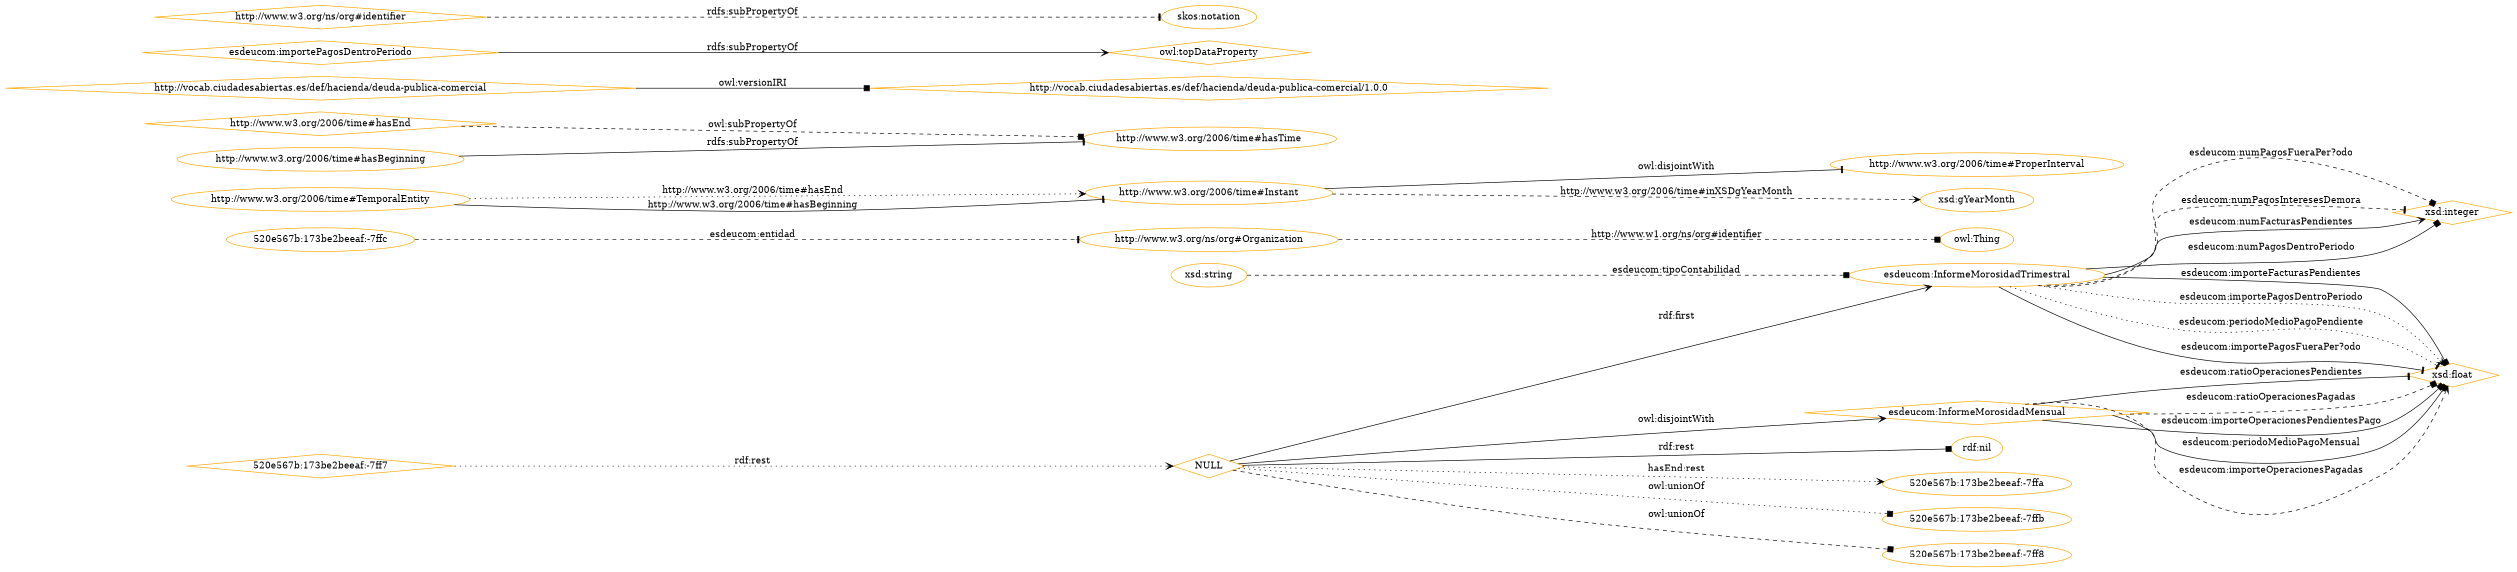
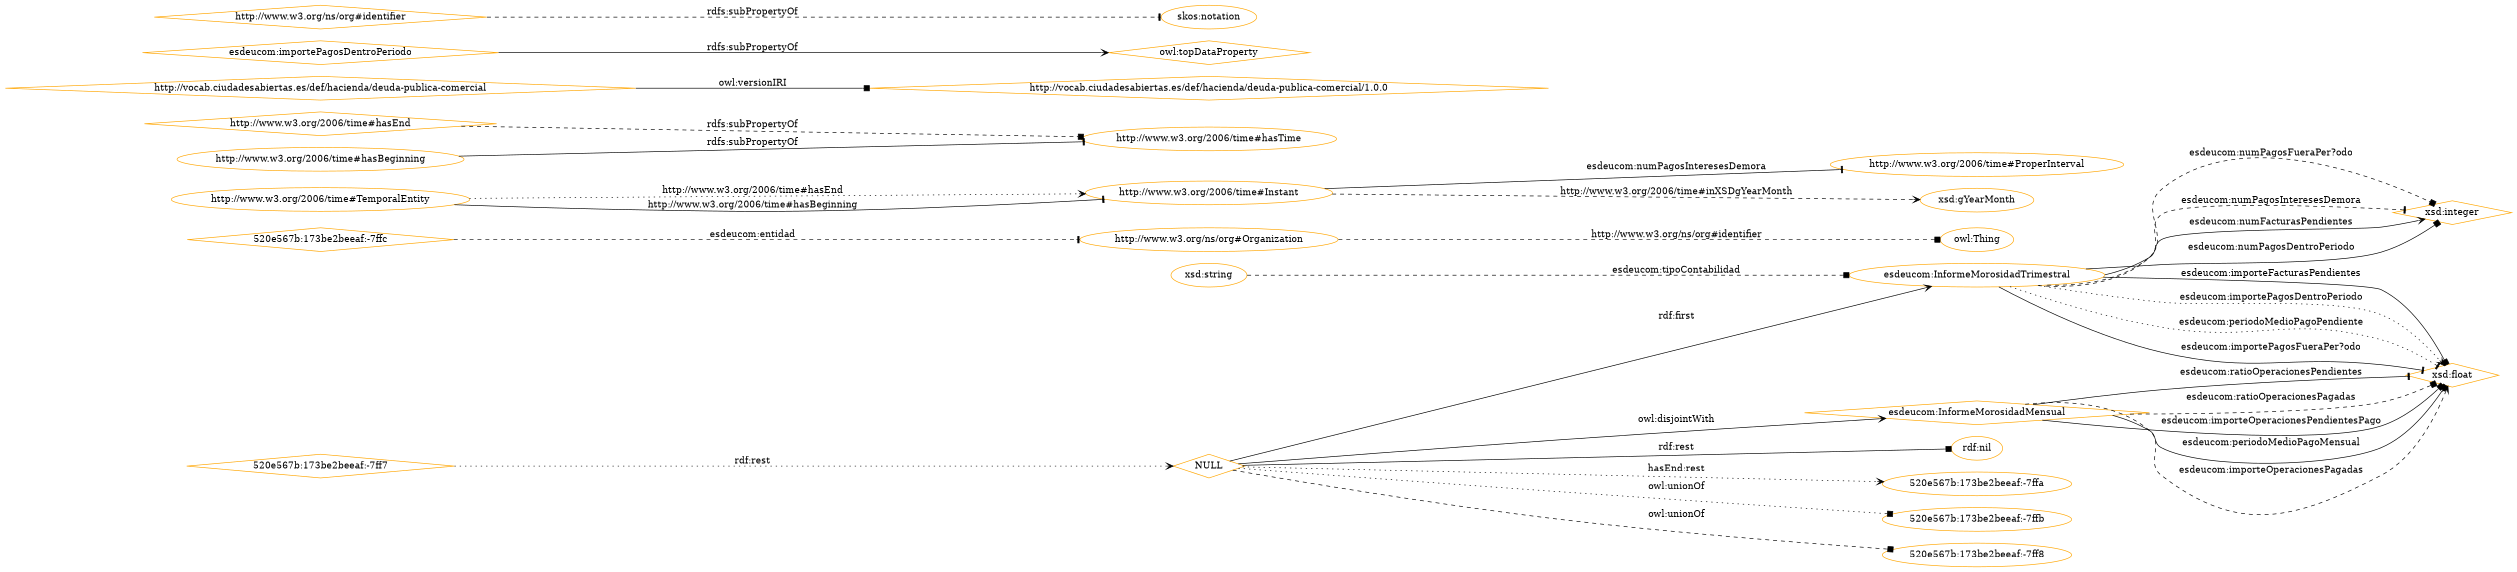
edge "http://www.w3.org/2006/time#hasEnd" -> "http://www.w3.org/2006/time#hasTime": label "owl:subPropertyOf" -> "rdfs:subPropertyOf"
edge "http://www.w3.org/2006/time#Instant" -> "http://www.w3.org/2006/time#ProperInterval": label "owl:disjointWith" -> "esdeucom:numPagosInteresesDemora"
edge "http://www.w3.org/ns/org#Organization" -> "owl:Thing": label "http://www.w1.org/ns/org#identifier" -> "http://www.w3.org/ns/org#identifier"
node "520e567b:173be2beeaf:-7ffc": shape ellipse -> diamond
